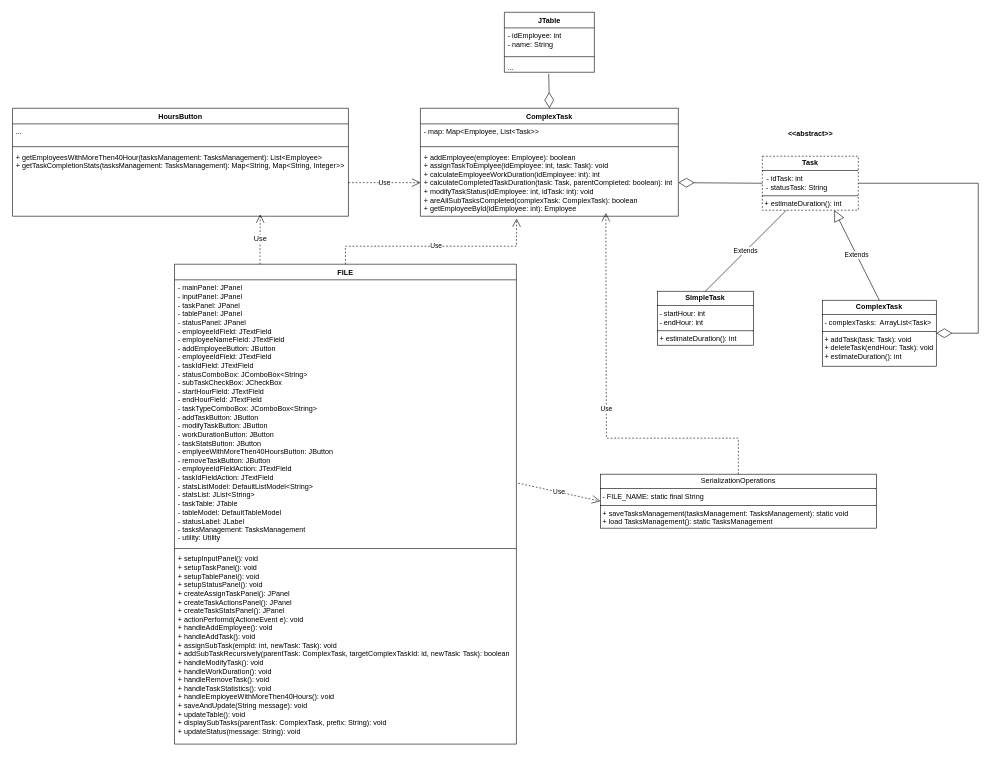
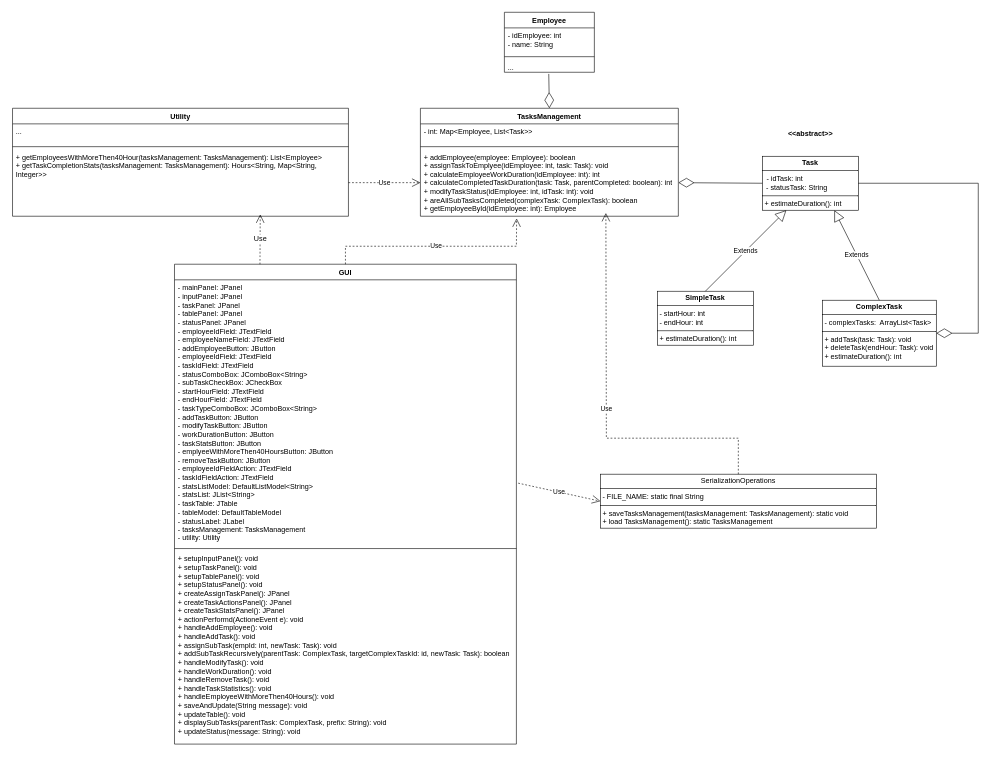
node "JTable": label "JTable" -> "Employee"
node "HoursButton": label "HoursButton" -> "Utility"
node "ComplexTask": label "ComplexTask" -> "TasksManagement"
node "- map: Map<Employee, List<Task>>": label "- map: Map<Employee, List<Task>>" -> "- int: Map<Employee, List<Task>>"
node "+ getEmployeesWithMoreThen40Hour(tasksManagement: TasksManagement): List<Employee> + getTaskCompletionStats(tasksManagement: TasksManagement): Map<String, Map<String, Integer>>": label "+ getEmployeesWithMoreThen40Hour(tasksManagement: TasksManagement): List<Employee> + getTaskCompletionStats(tasksManagement: TasksManagement): Map<String, Map<String, Integer>>" -> "+ getEmployeesWithMoreThen40Hour(tasksManagement: TasksManagement): List<Employee> + getTaskCompletionStats(tasksManagement: TasksManagement): Hours<String, Map<String, Integer>>"
node "Task - idTask: int - statusTask: String + estimateDuration(): int": style dashed -> solid
edge "Task - idTask: int - statusTask: String + estimateDuration(): int" -- "SimpleTask - startHour: int - endHour: int + estimateDuration(): int": arrowhead none -> block
node "FILE": label "FILE" -> "GUI"
